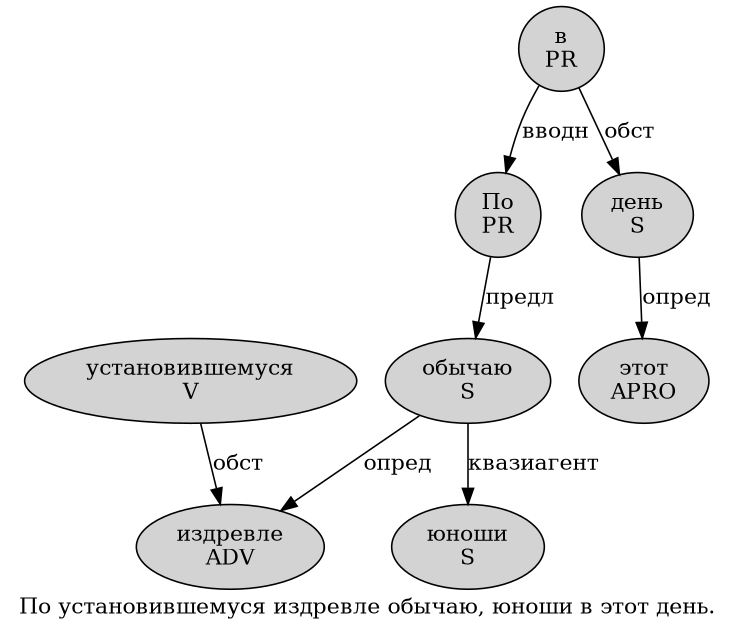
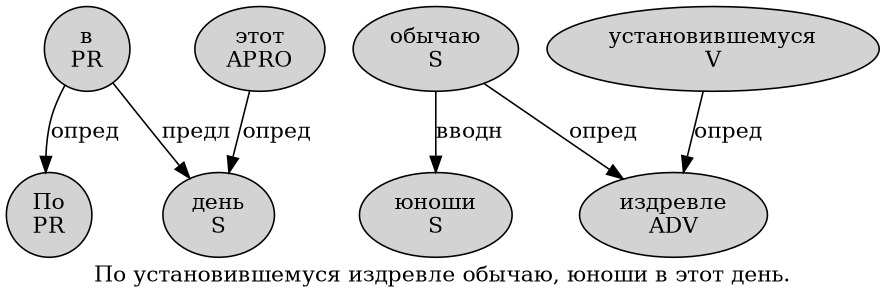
edge "в PR" -> "По PR": label "вводн" -> "опред"
edge "в PR" -> "день S": label "обст" -> "предл"
edge "По PR" -> "обычаю S": removed, label "предл"
edge "день S" -> "этот APRO": reversed
edge "установившемуся V" -> "издревле ADV": label "обст" -> "опред"
edge "обычаю S" -> "юноши S": label "квазиагент" -> "вводн"
